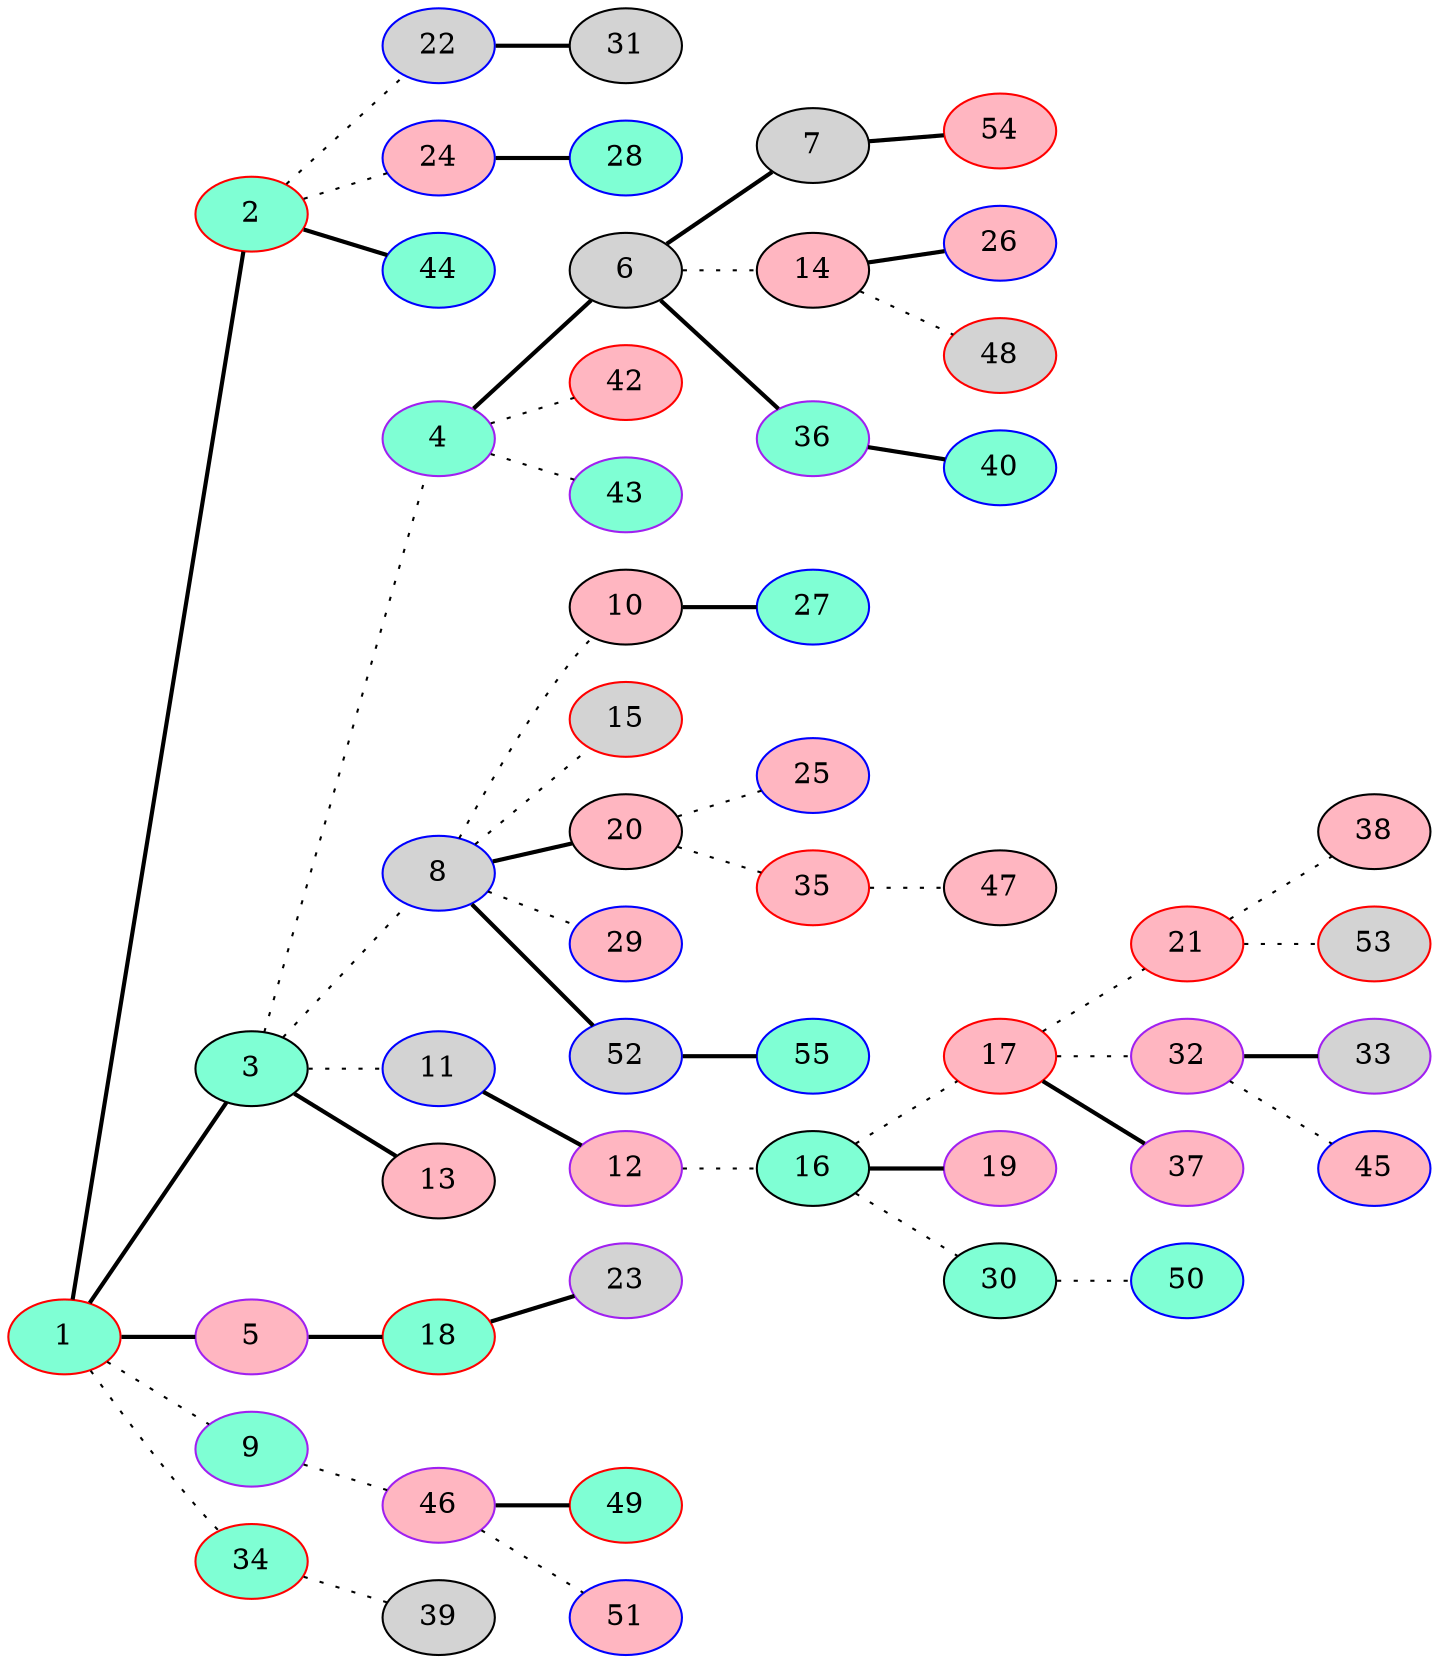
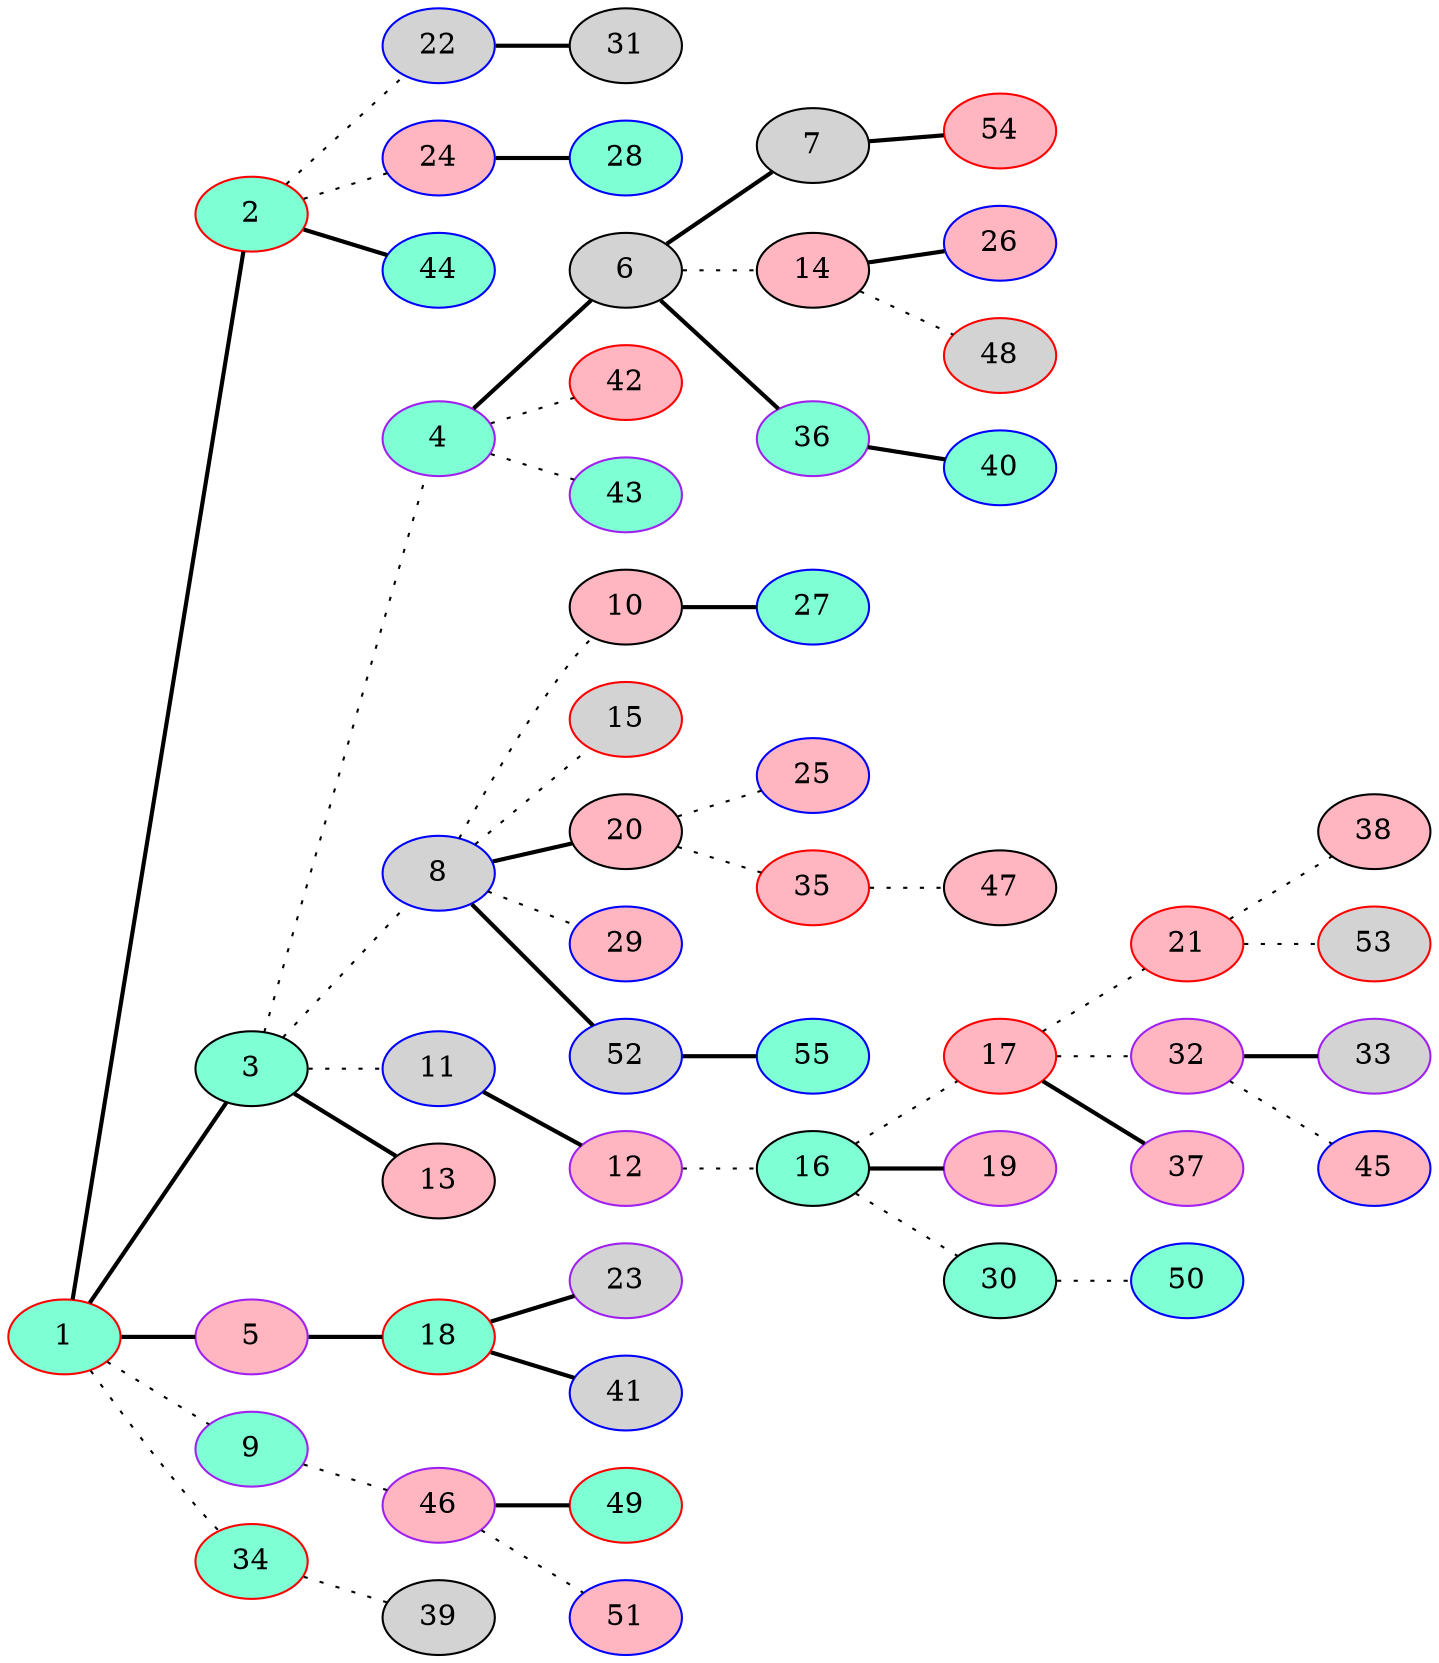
node "41": added
